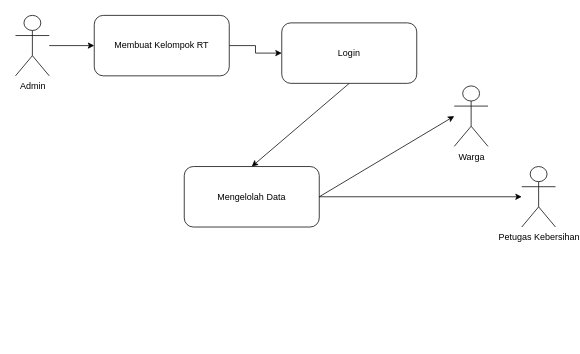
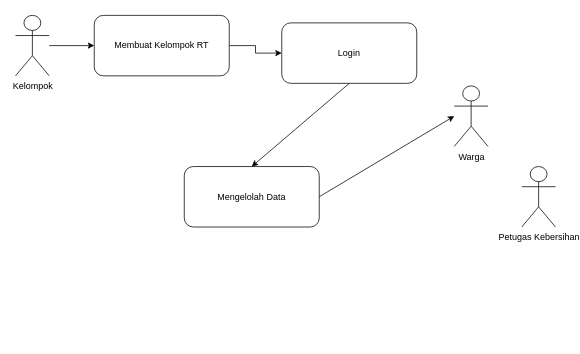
node "Admin": label "Admin" -> "Kelompok"
edge "Mengelolah Data" -> "Petugas Kebersihan": removed
